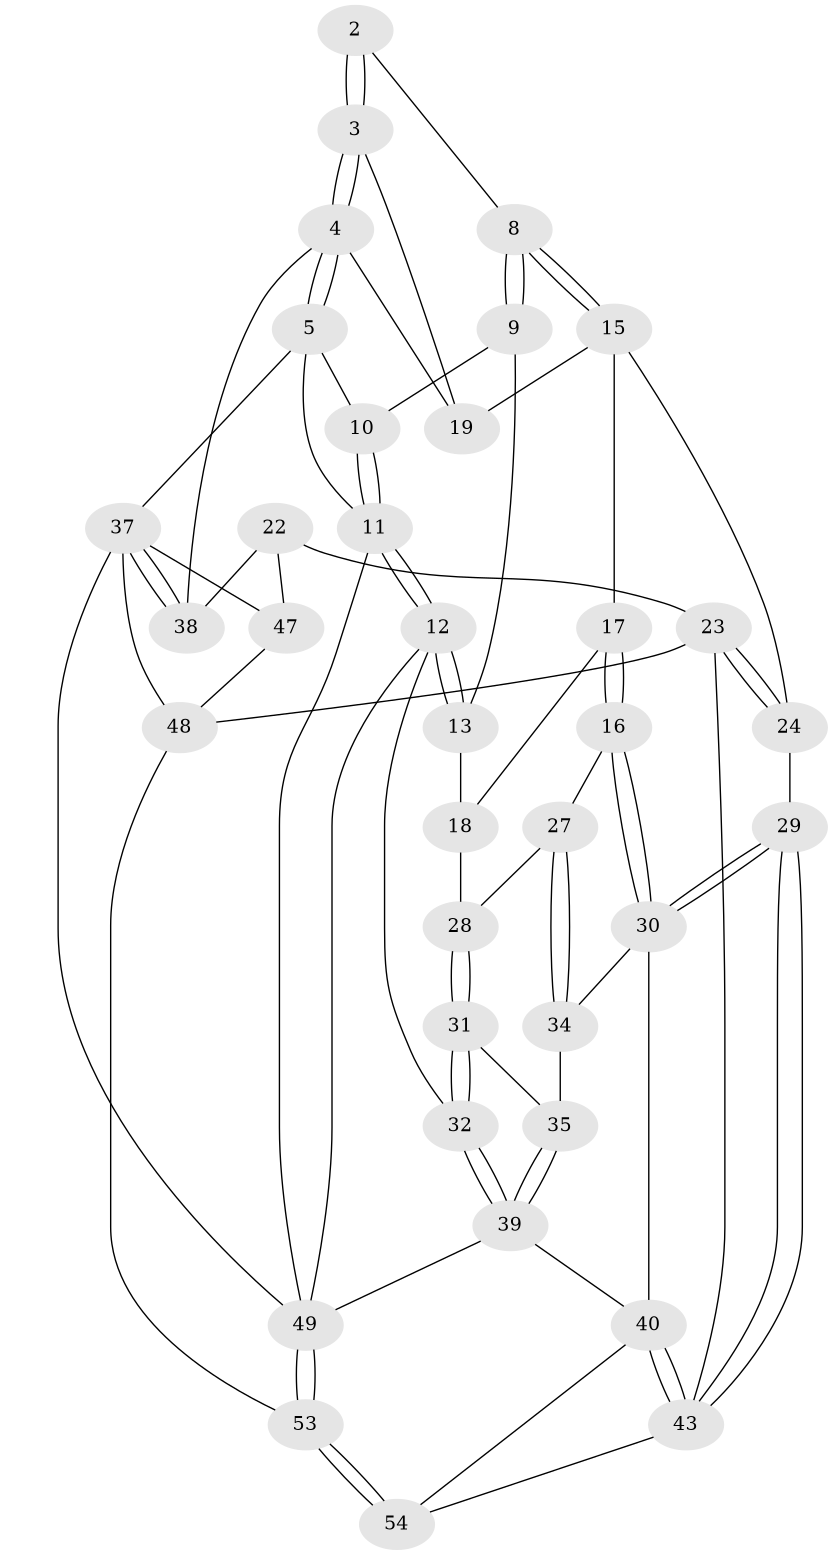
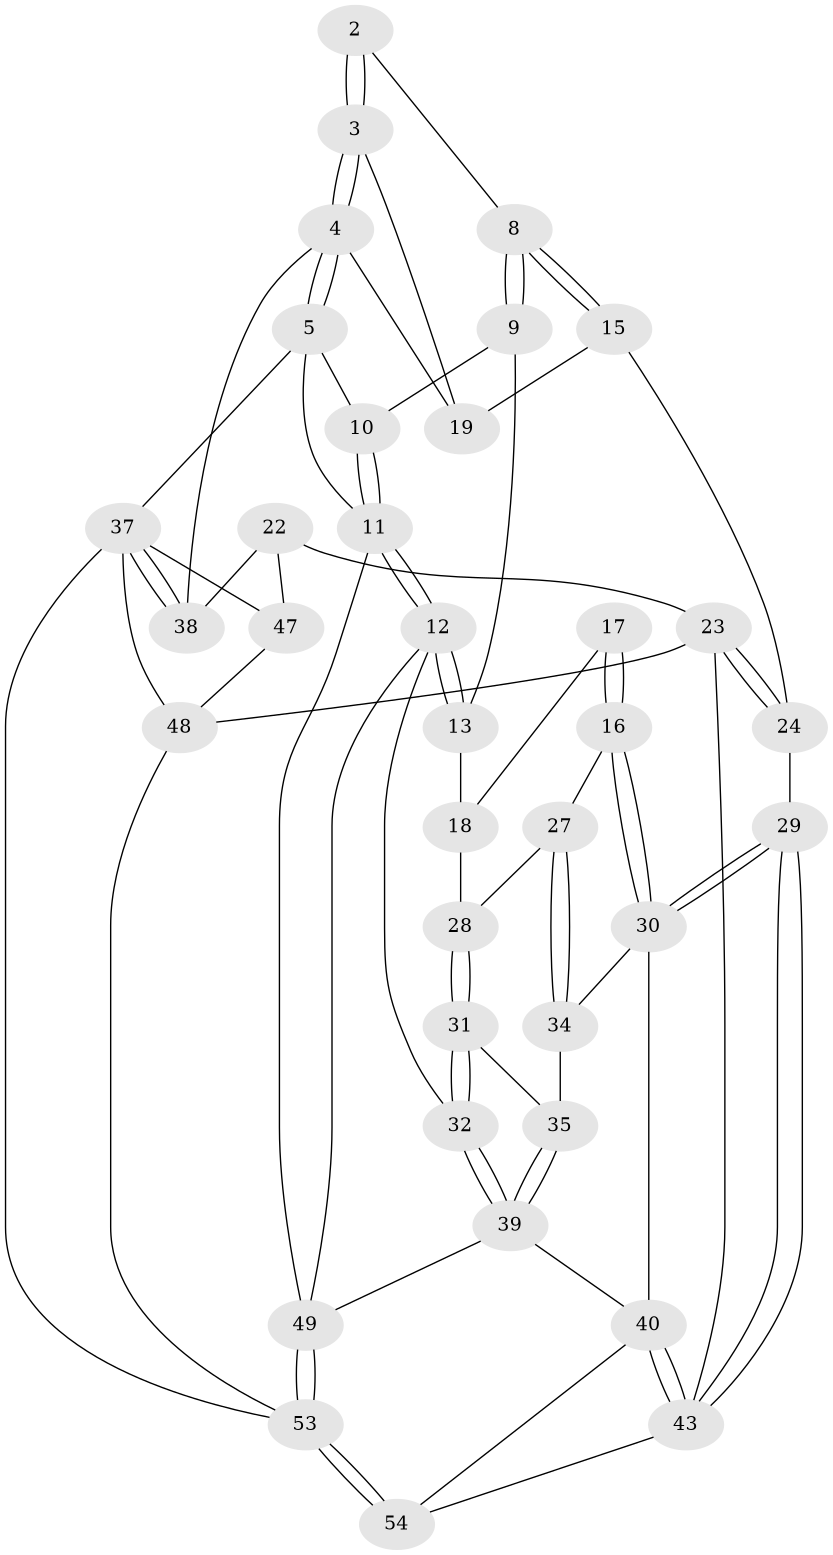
edge "15" -- "17": removed
edge "37" -- "49": now "37" -- "53"
